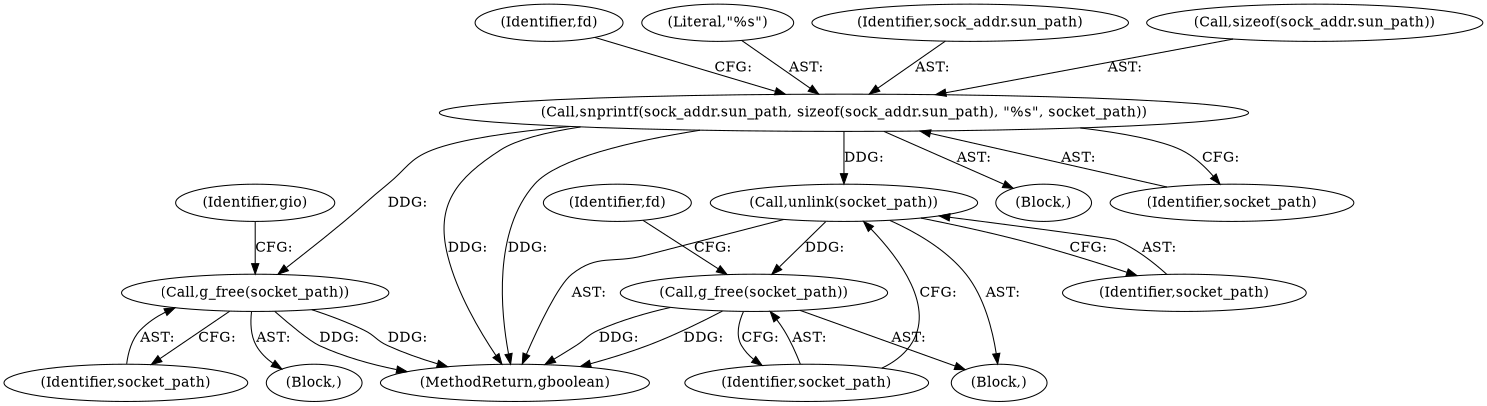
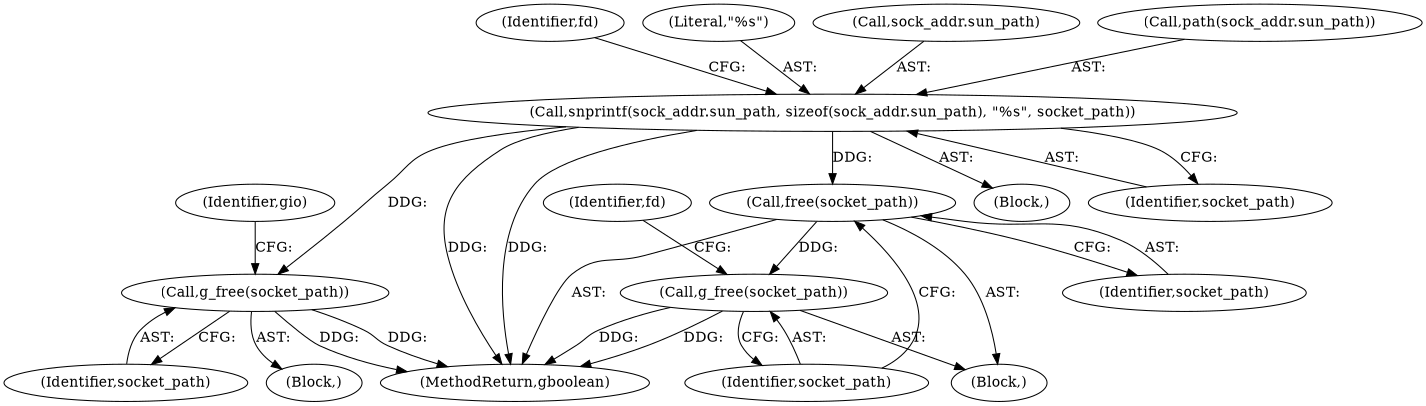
node "(Identifier,sock_addr.sun_path)": label "(Identifier,sock_addr.sun_path)" -> "(Call,sock_addr.sun_path)"
node "(Call,sizeof(sock_addr.sun_path))": label "(Call,sizeof(sock_addr.sun_path))" -> "(Call,path(sock_addr.sun_path))"
node "(Call,unlink(socket_path))": label "(Call,unlink(socket_path))" -> "(Call,free(socket_path))"
